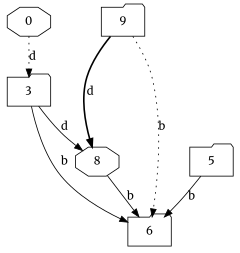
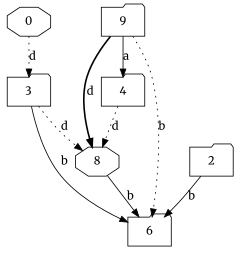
node "4": added
edge "3" -> "8": style solid -> dotted
node "5": label "5" -> "2"
